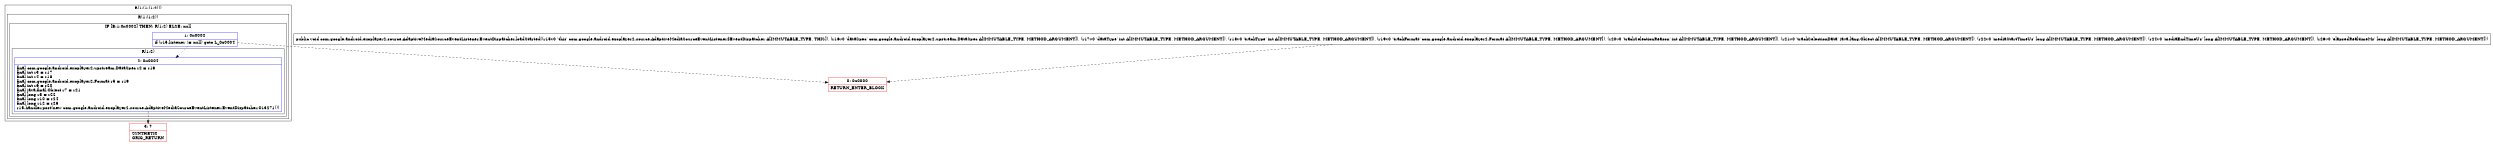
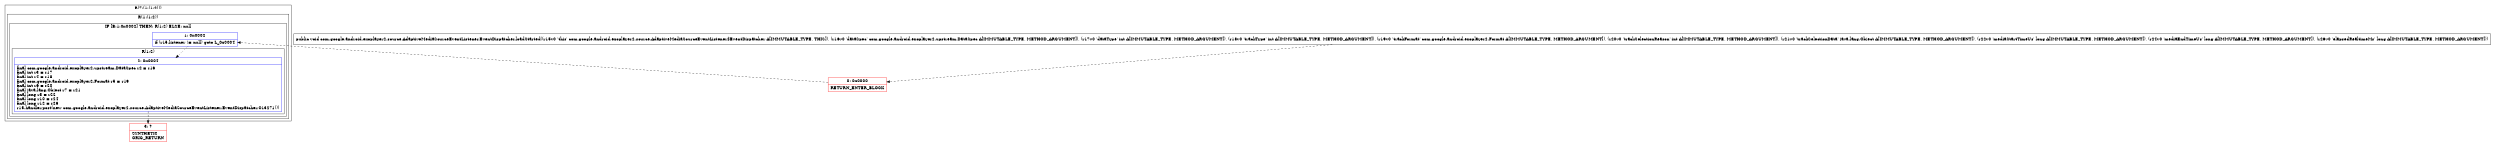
cluster "R(1:(1:(1:2)))": label "R(1:(1:(1:2)))" -> "R(7:(1:(1:2)))"
edge "1: 0x0002" -> "0: 0x0000": reversed
node "2: 0x0004": text "final java.final.Object r7 = r21" -> "final java.lang.Object r7 = r21"
